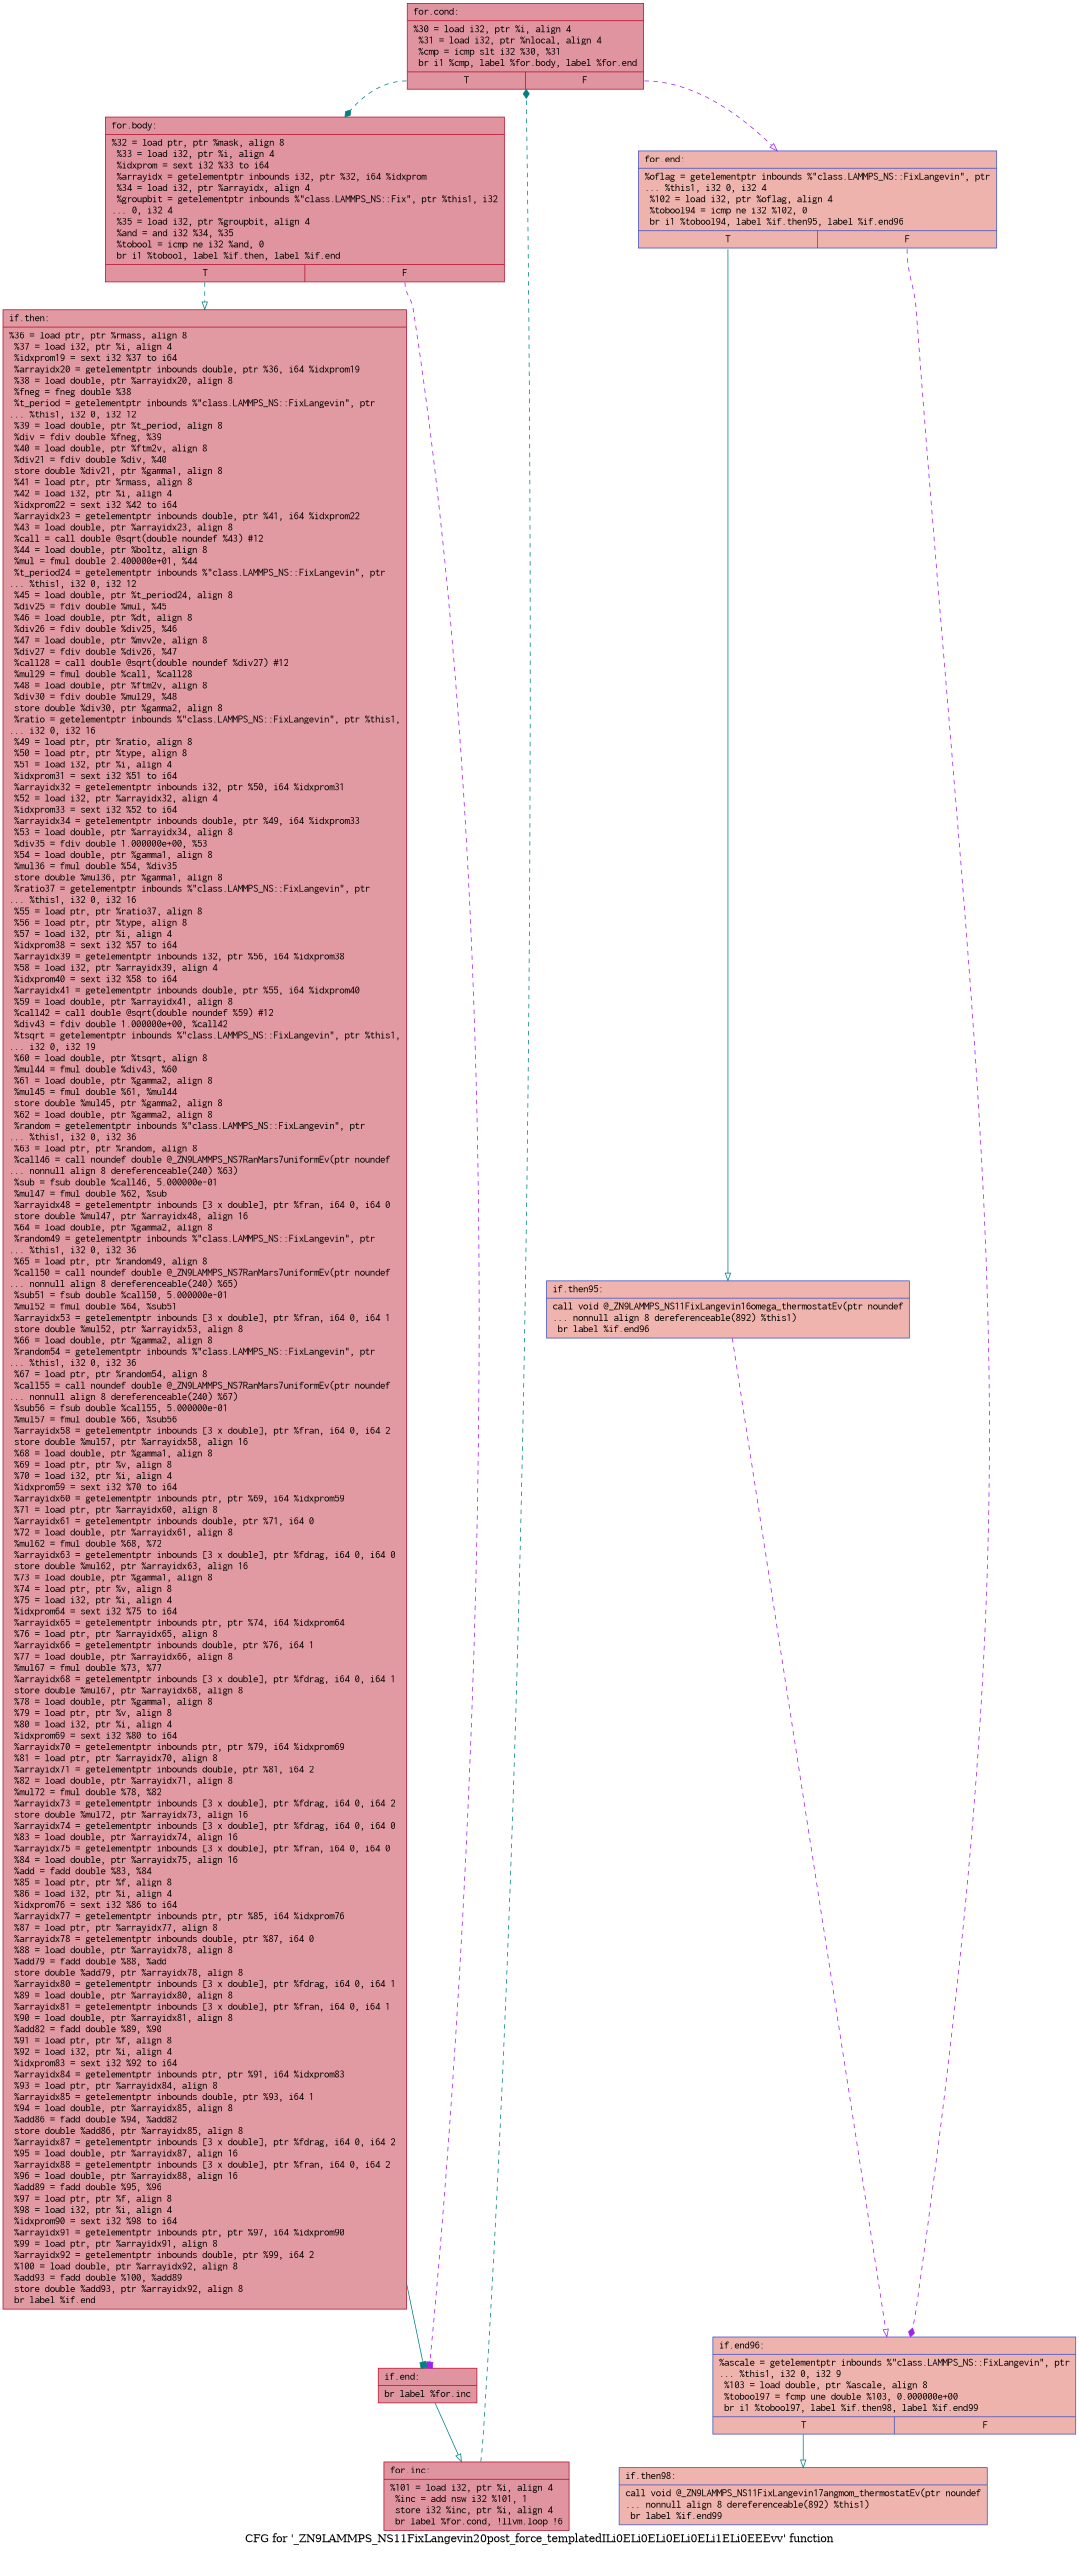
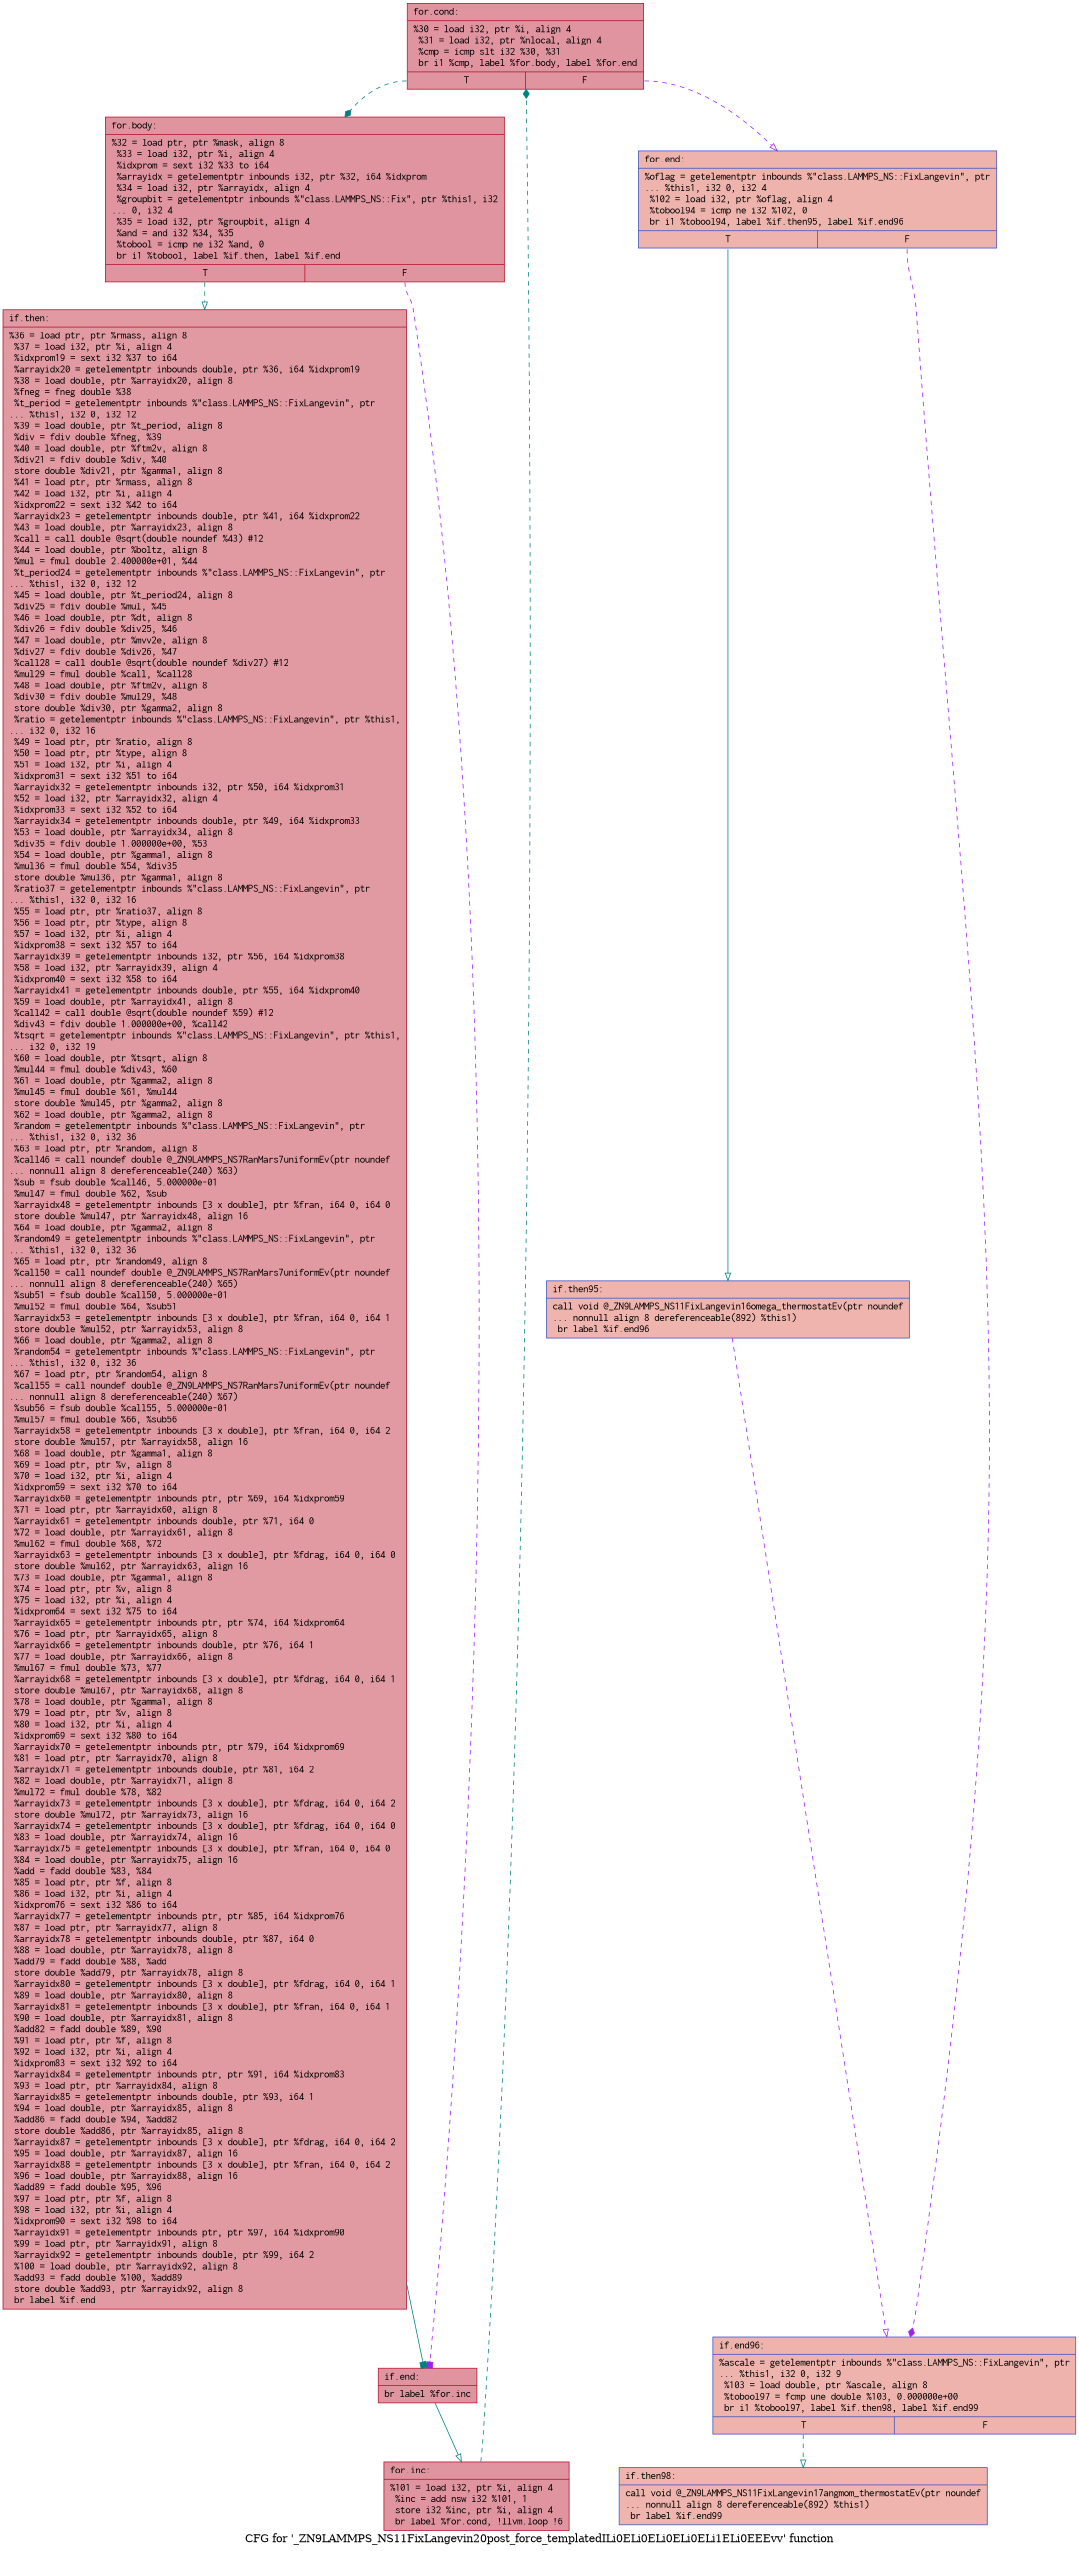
edge "if.end96:" -> "if.then98:": style solid -> dashed
